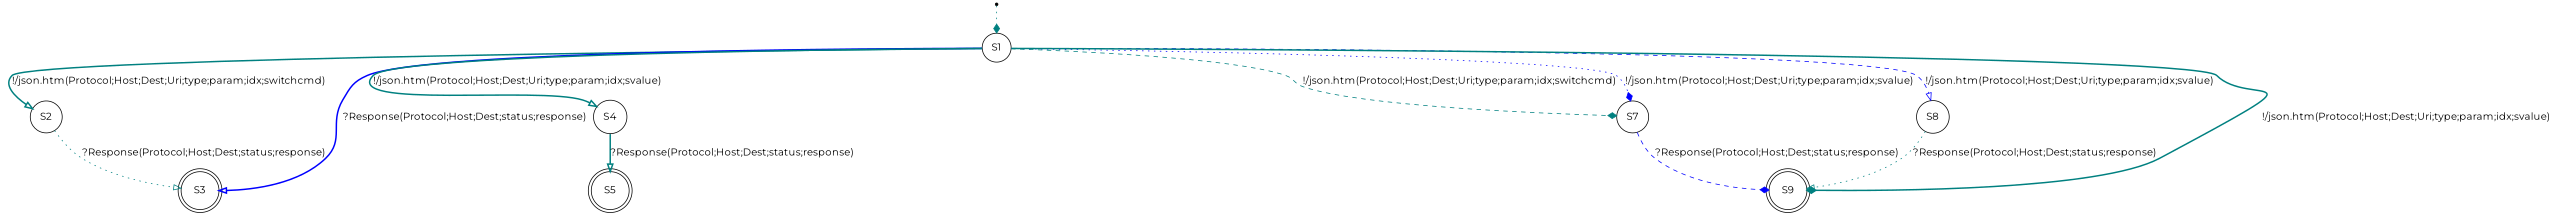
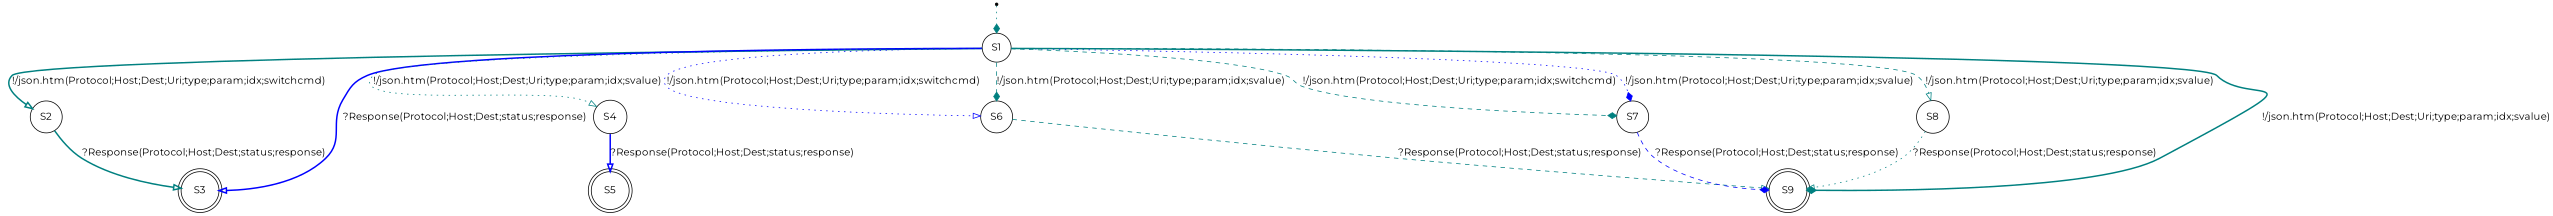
edge "S1" -> "S8": color blue -> teal
edge "S1" -> "S4": style bold -> dotted
node "S6": added
edge "S4" -> "S5": color teal -> blue
edge "S2" -> "S3": style dotted -> bold
